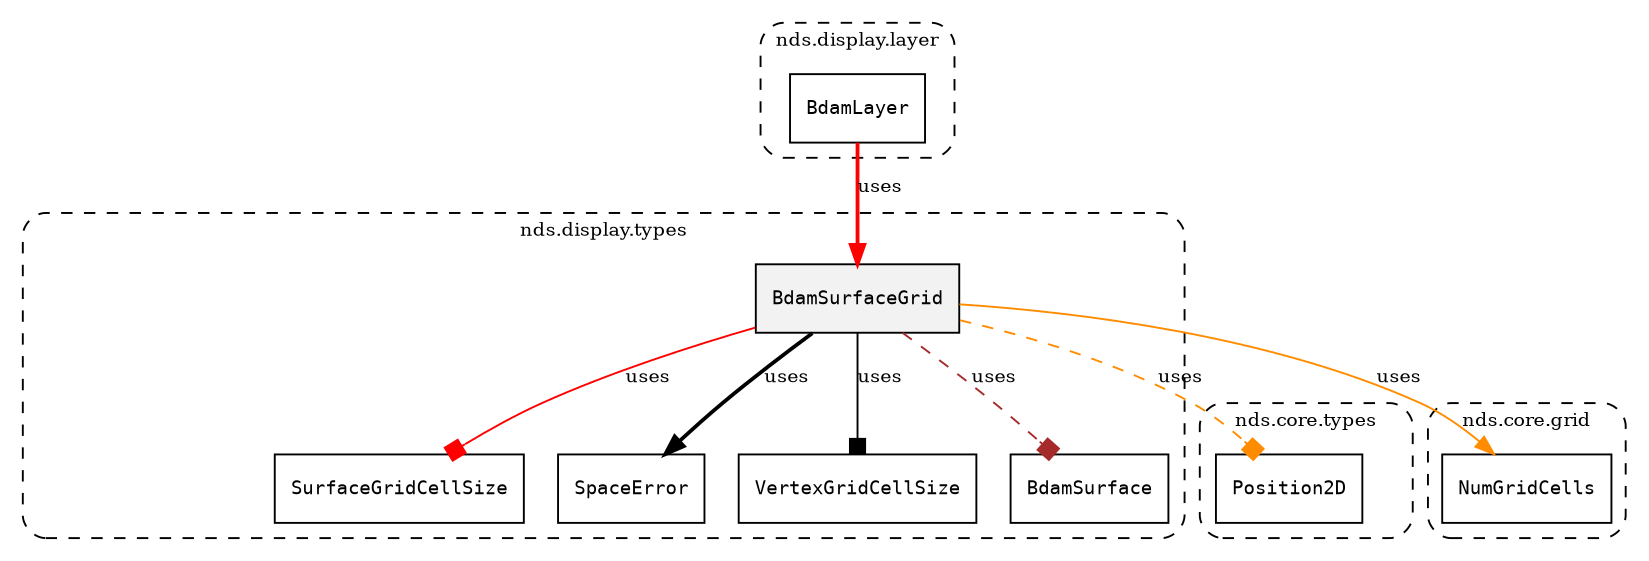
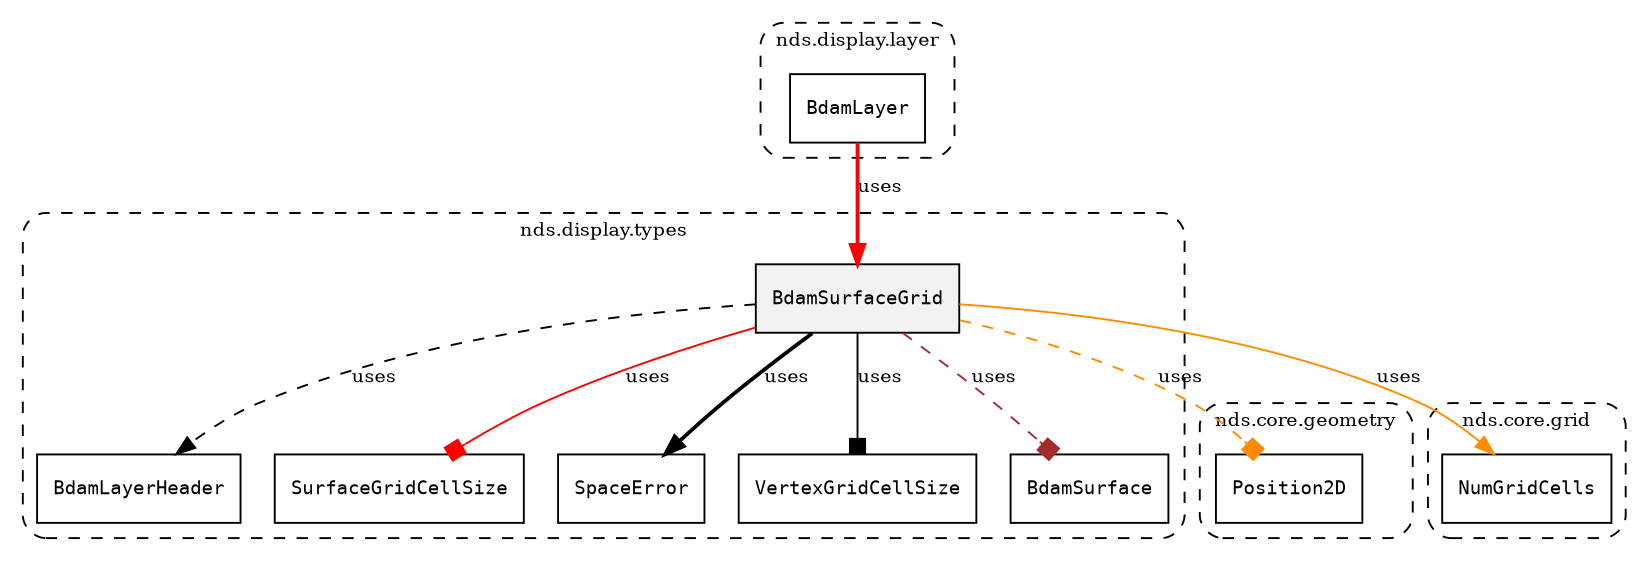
cluster "nds.core.types": label "nds.core.types" -> "nds.core.geometry"
node "BdamLayerHeader": added
